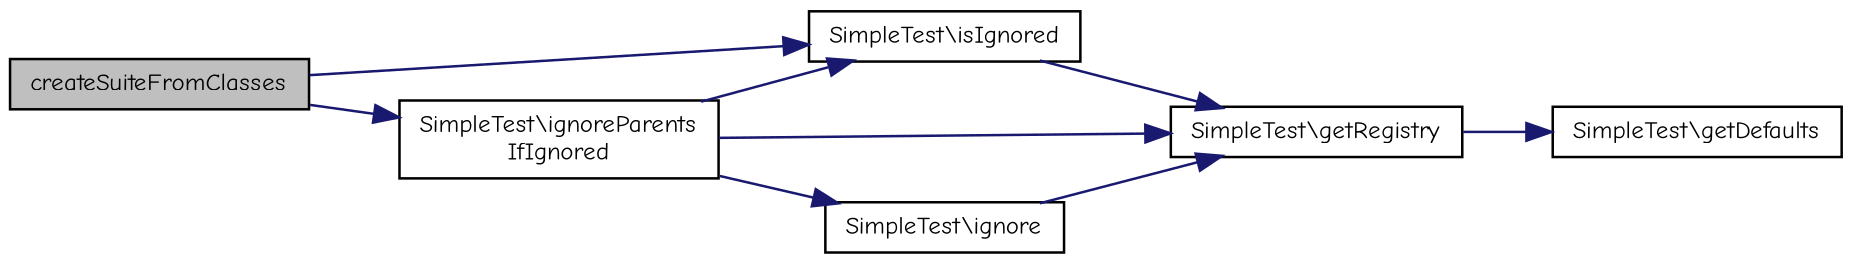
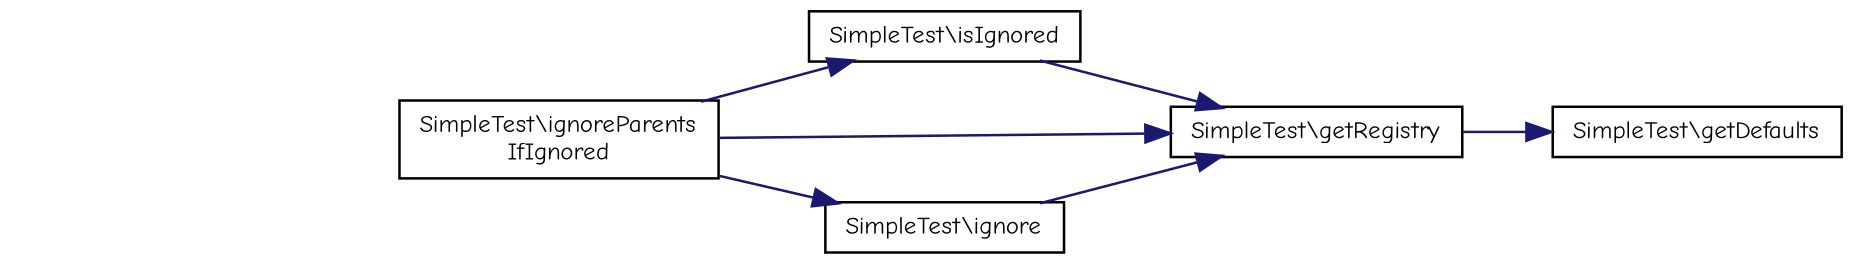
node "createSuiteFromClasses": removed
